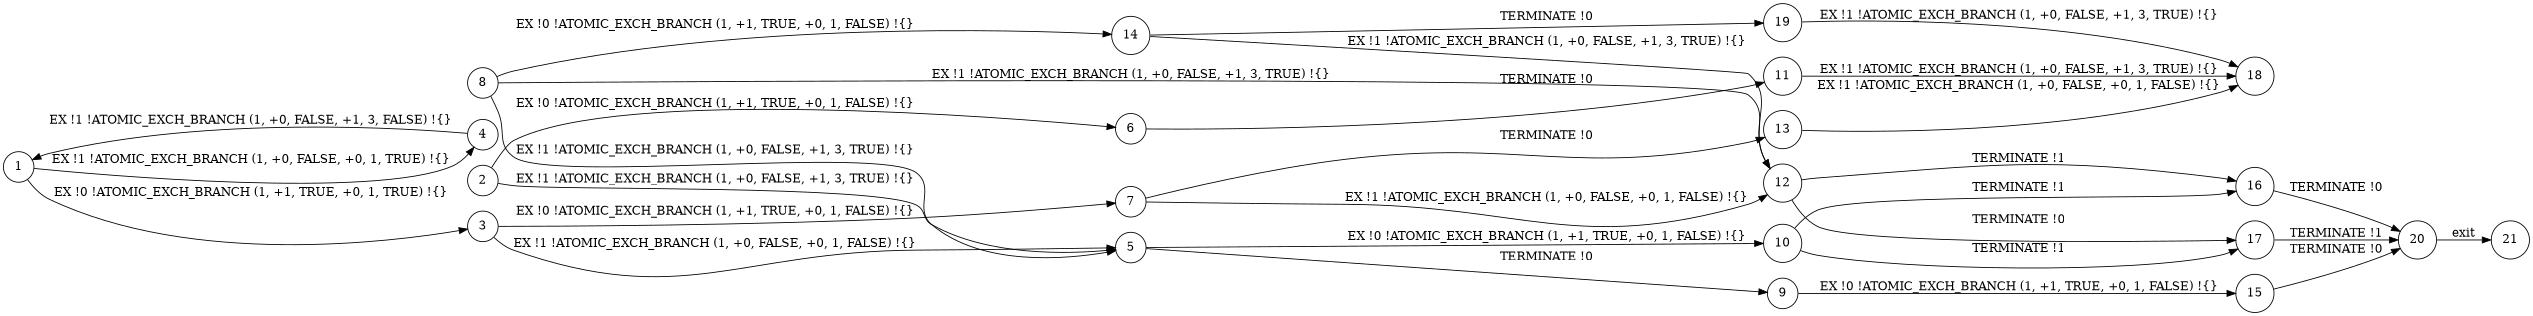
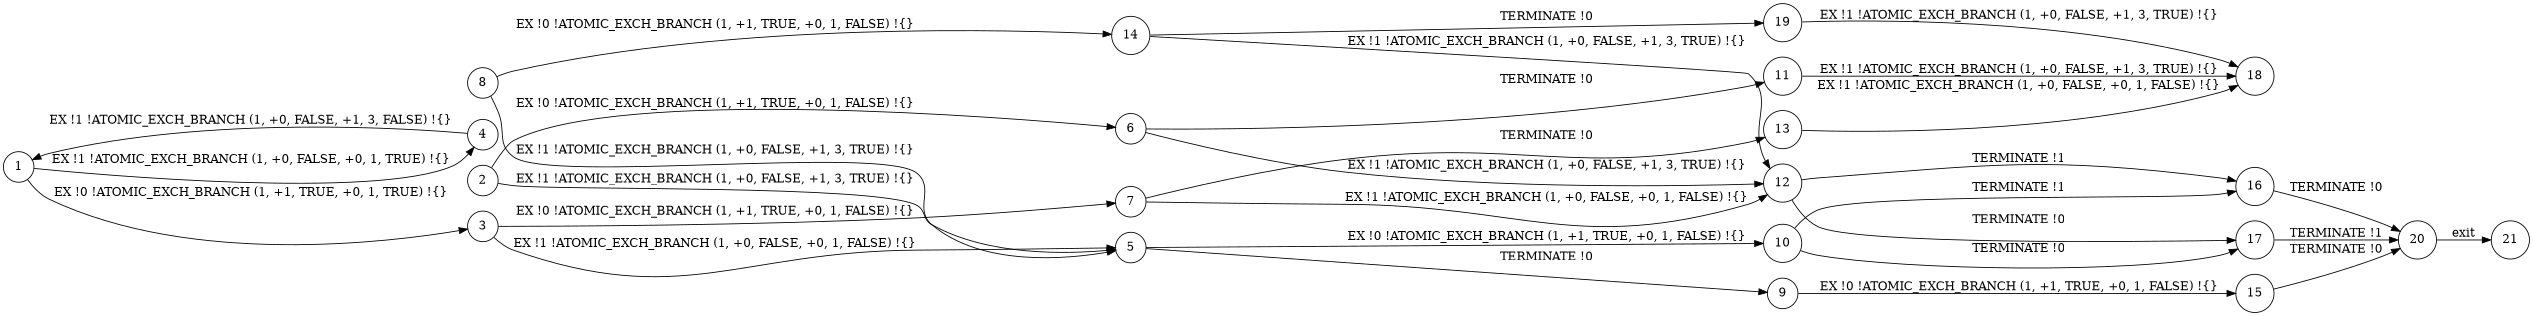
edge "8" -> "12": now "6" -> "12"
edge "10" -> "17": label "TERMINATE !1" -> "TERMINATE !0"
